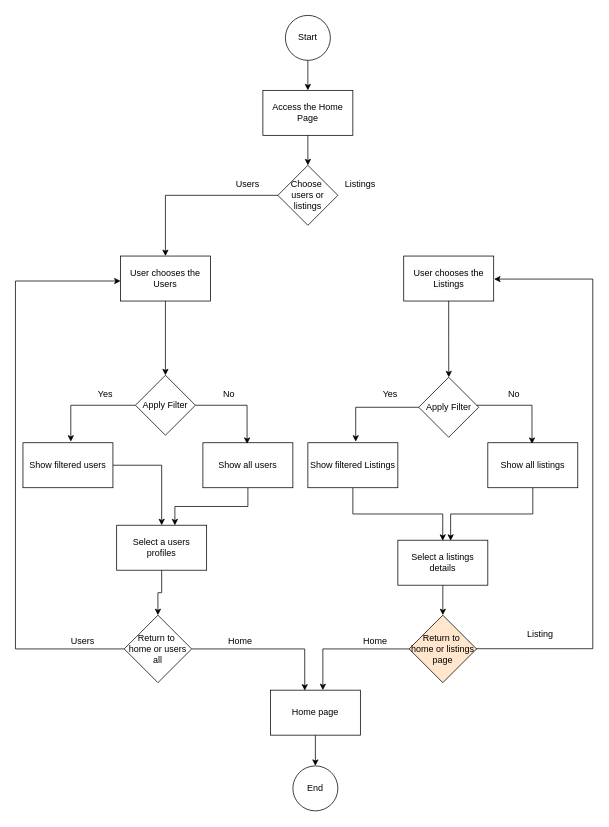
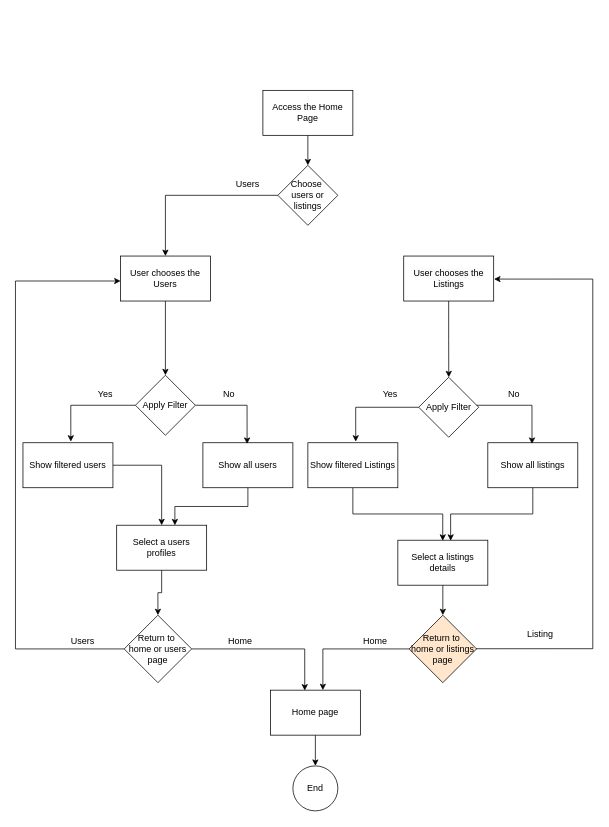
node "Start": removed
edge "Start" -> "Access the Home Page": removed
node "Listings": removed
node "Return to home or users all": label "Return to home or users all" -> "Return to home or users page"
